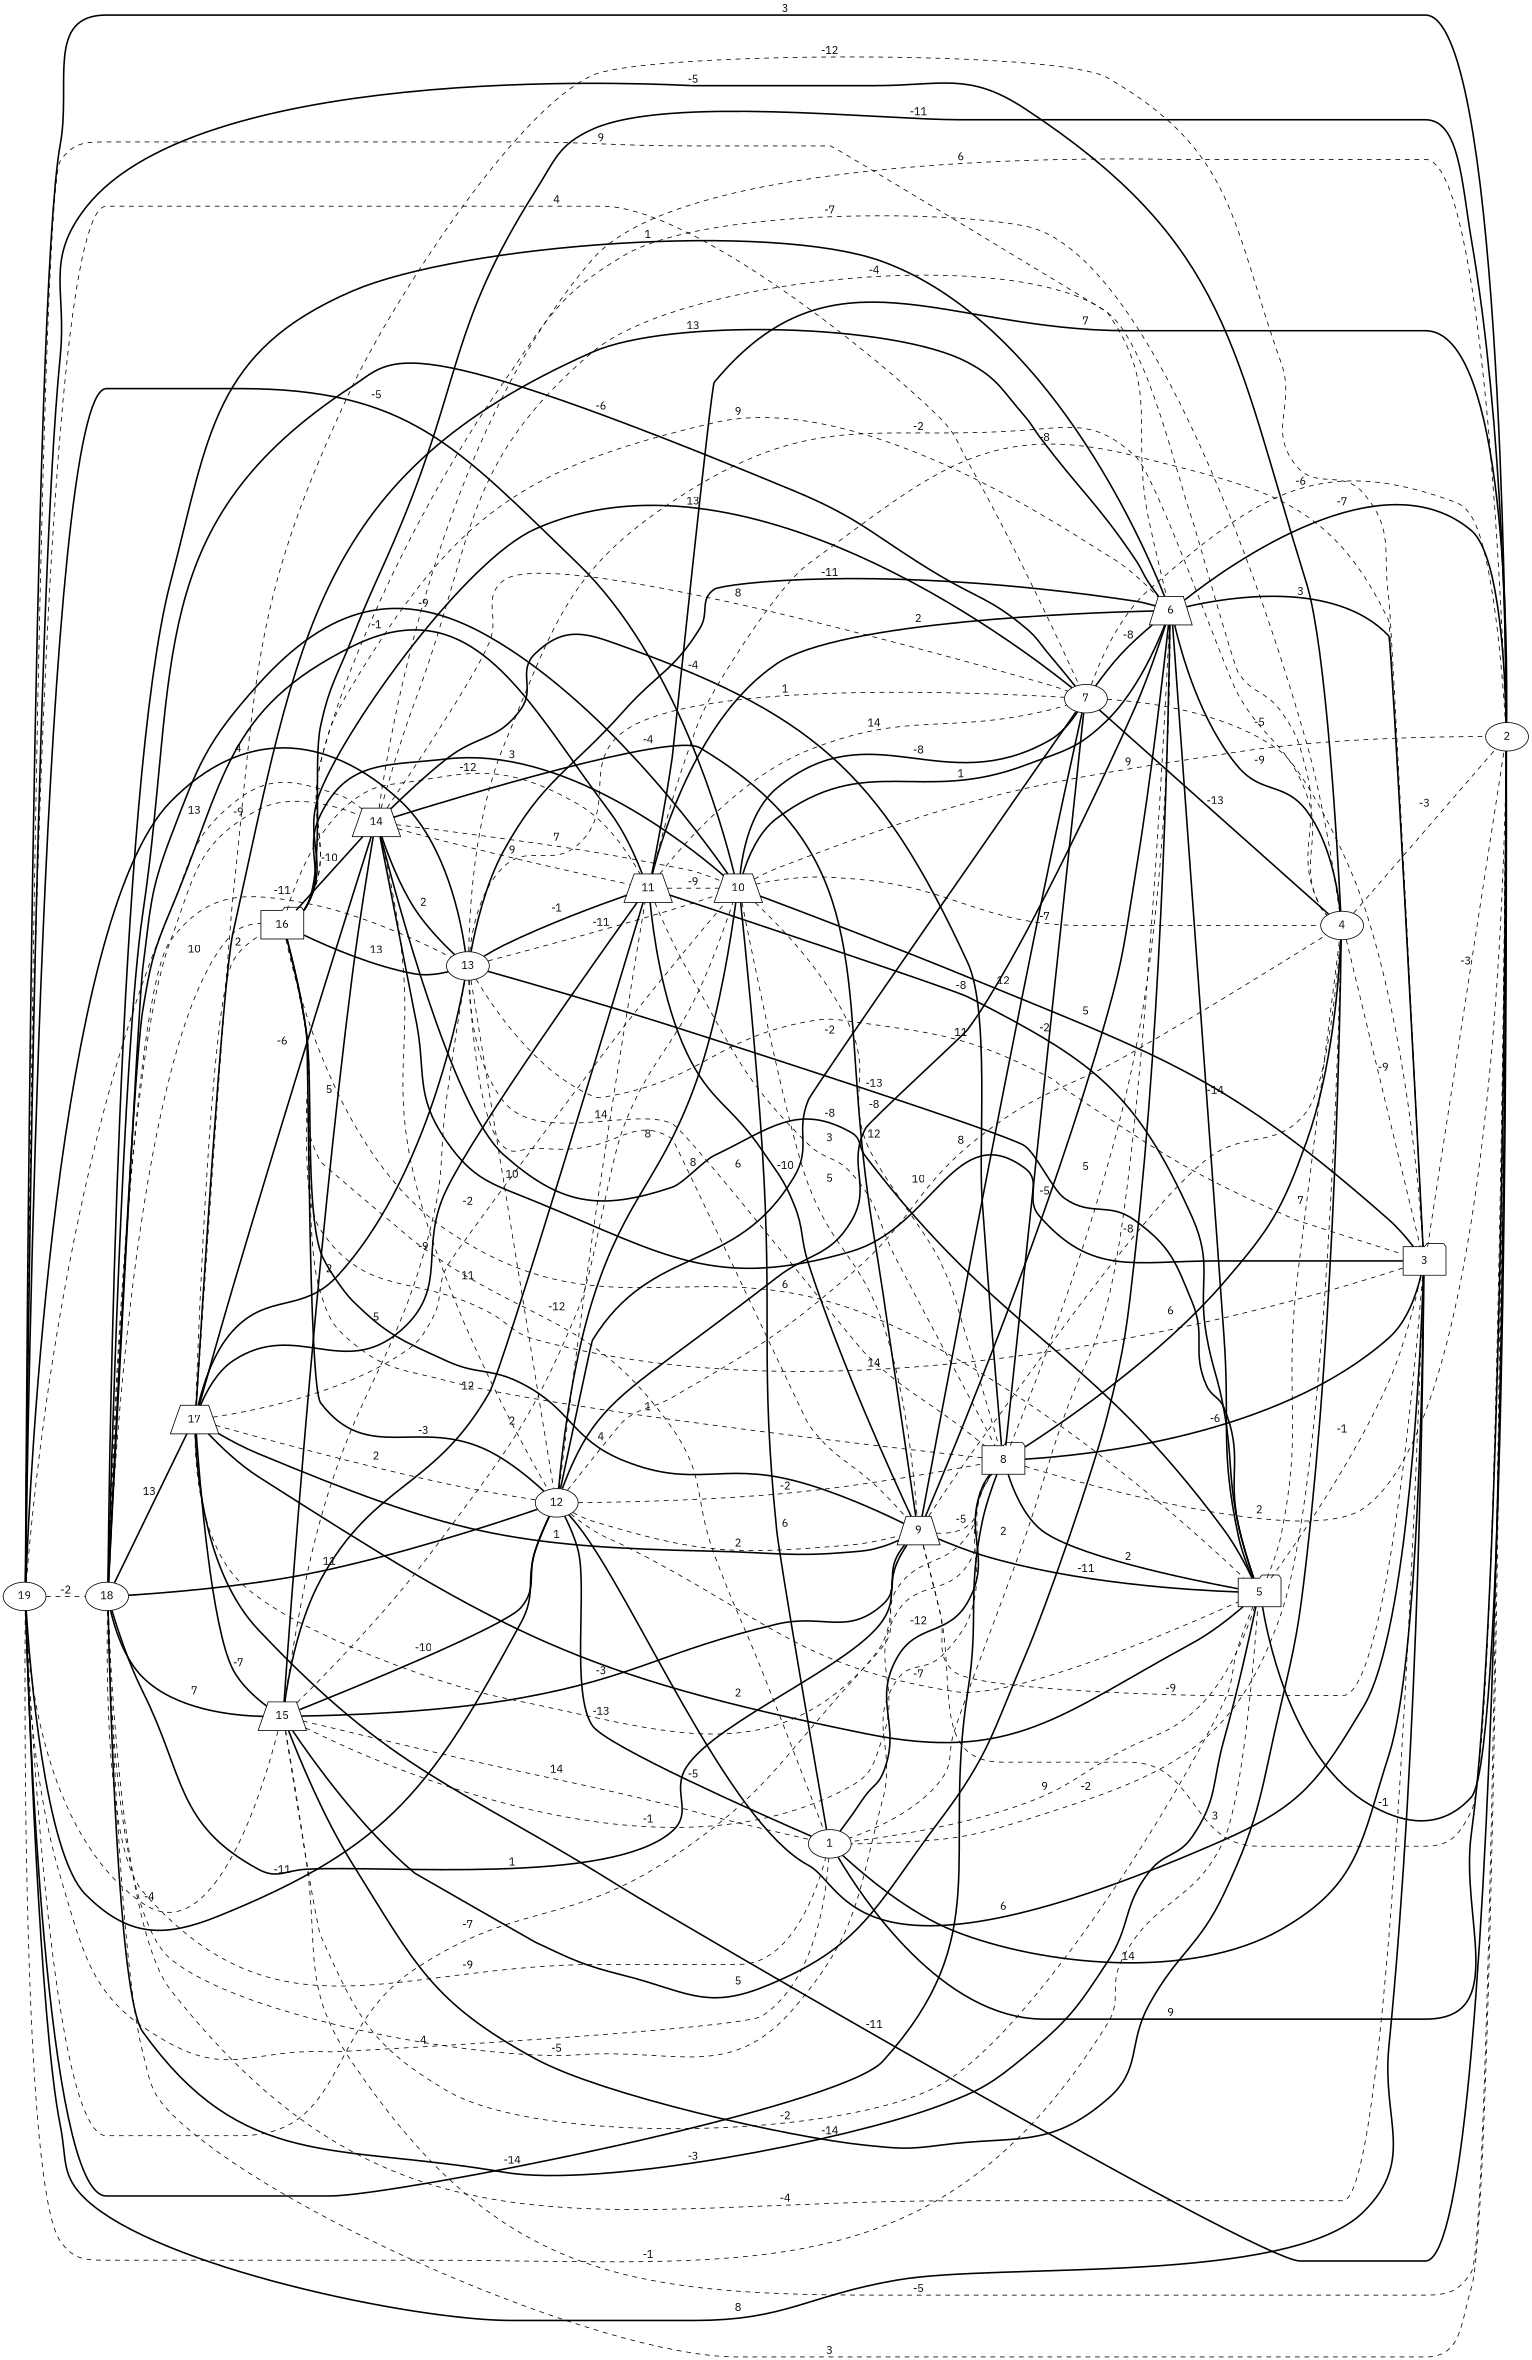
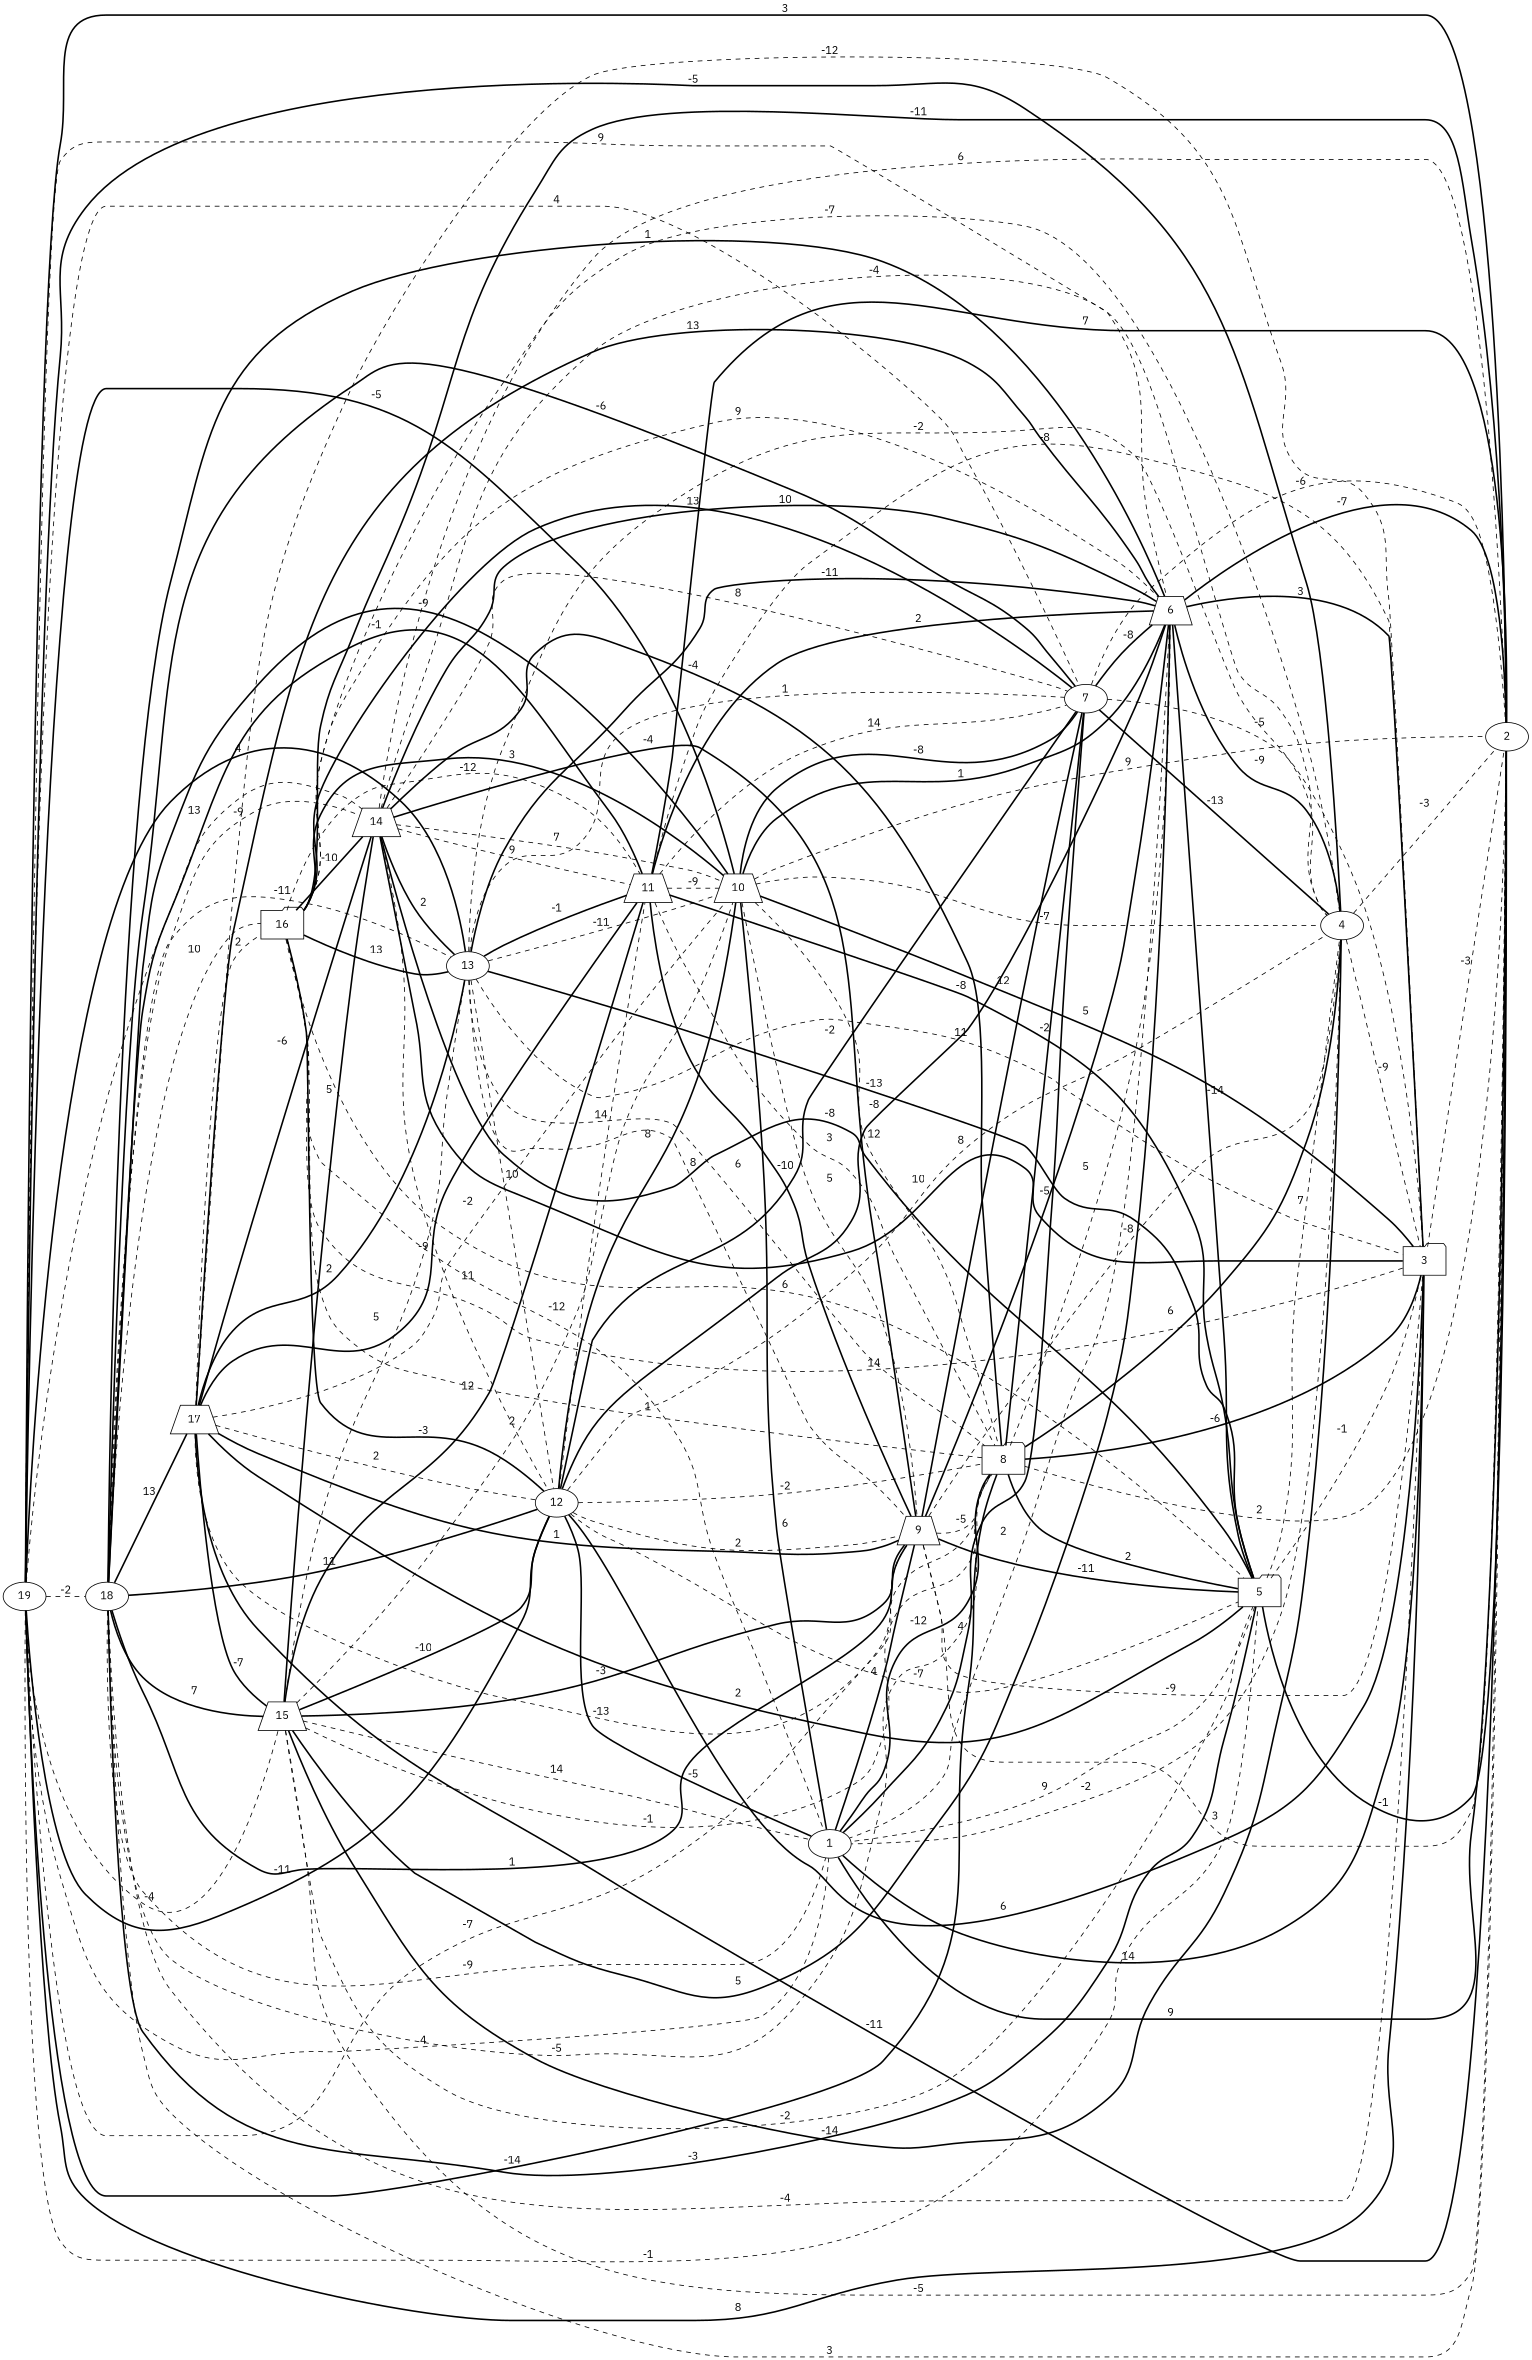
edge "6" -- "14": added, label "10"
edge "7" -- "1": added, label "4"
edge "16" -- "9": now "1" -- "9"
